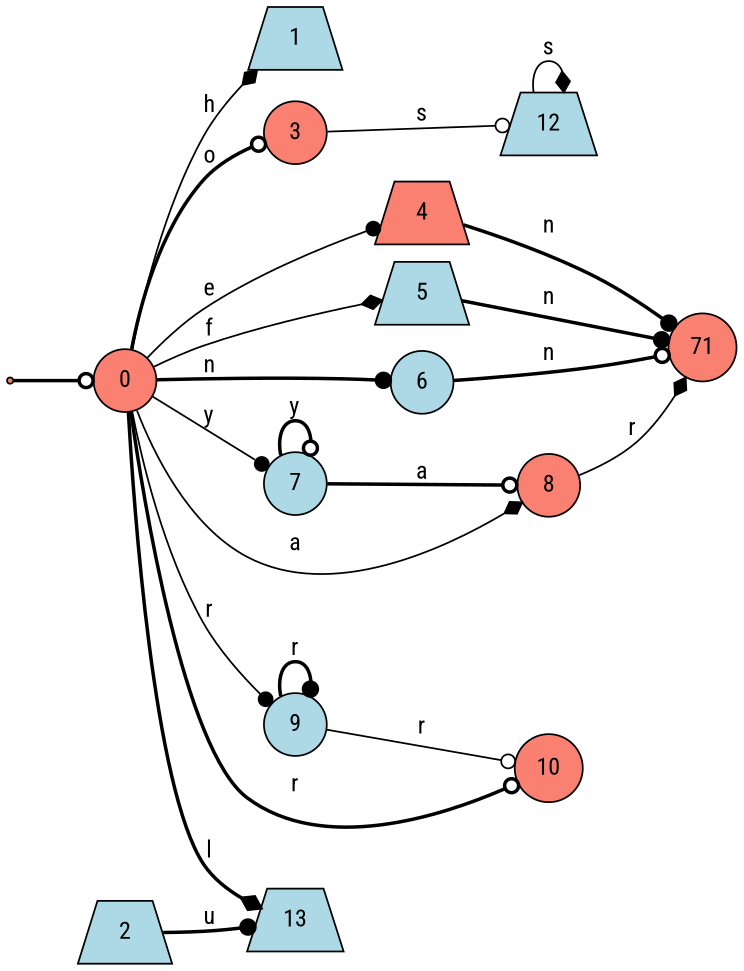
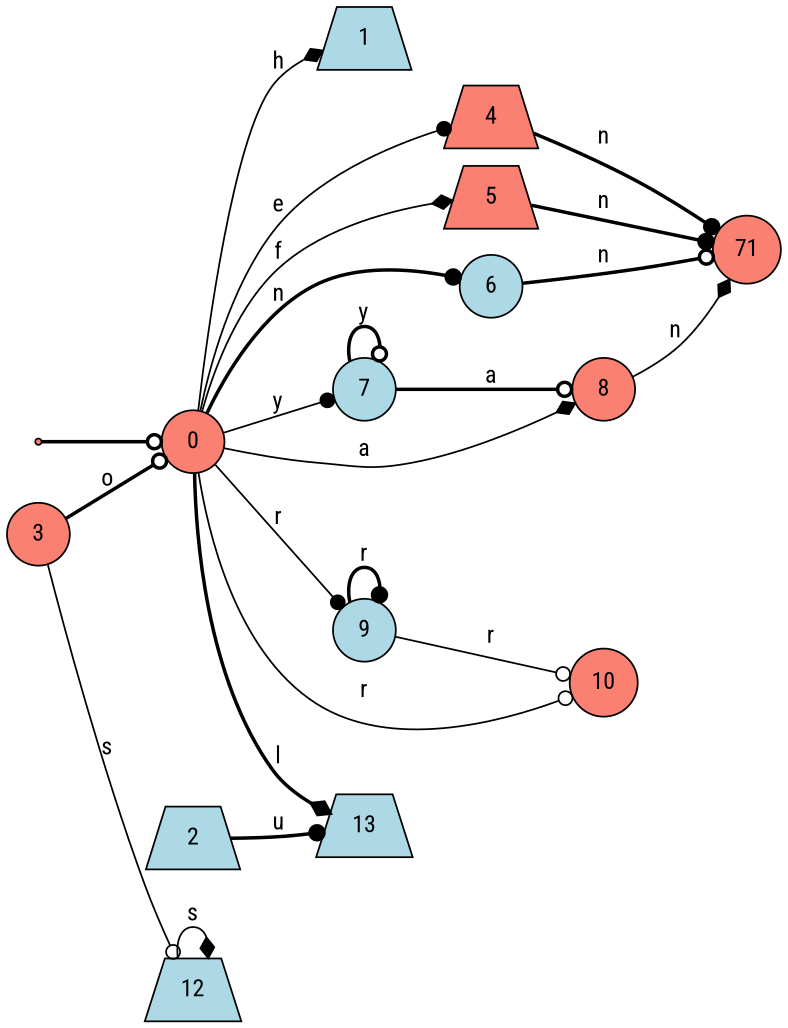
edge "0" -> "3": reversed
node "5": fillcolor lightblue -> salmon
edge "8" -> "71": label "r" -> "n"
edge "0" -> "10": style bold -> solid
